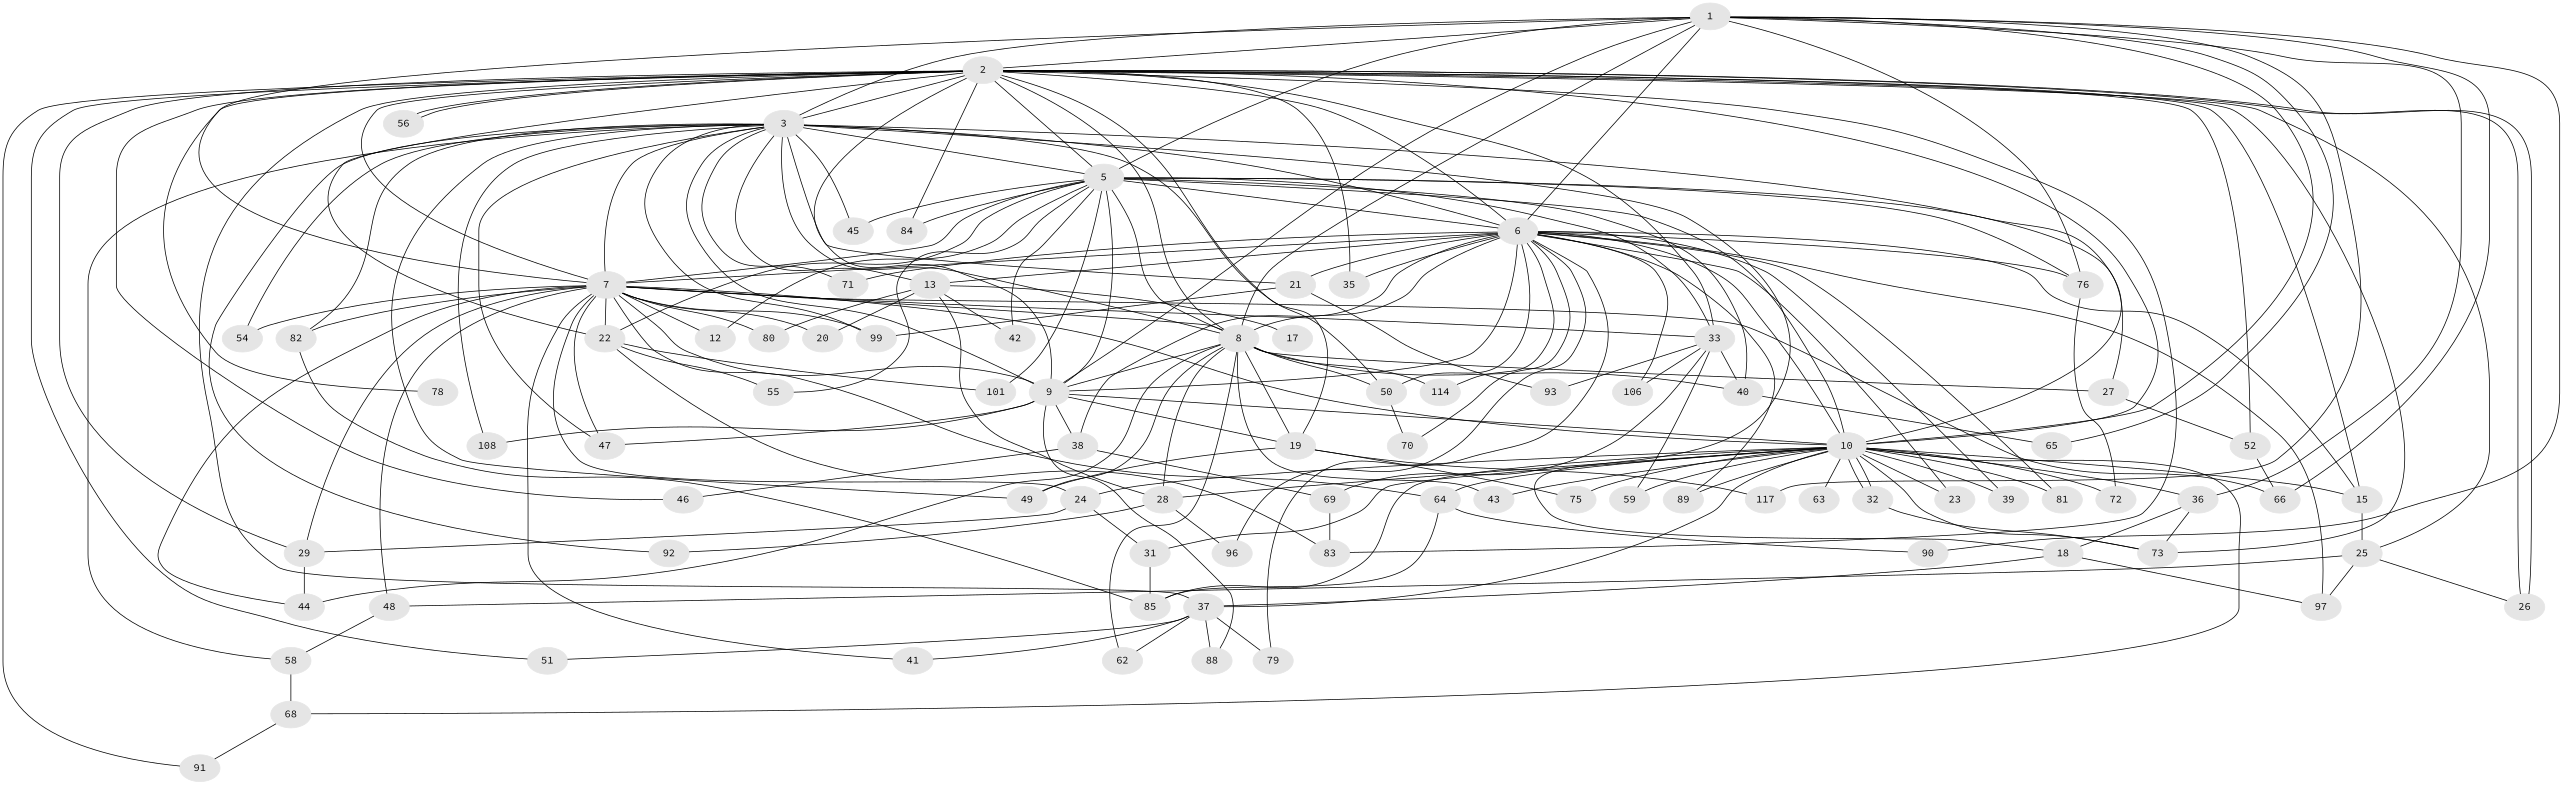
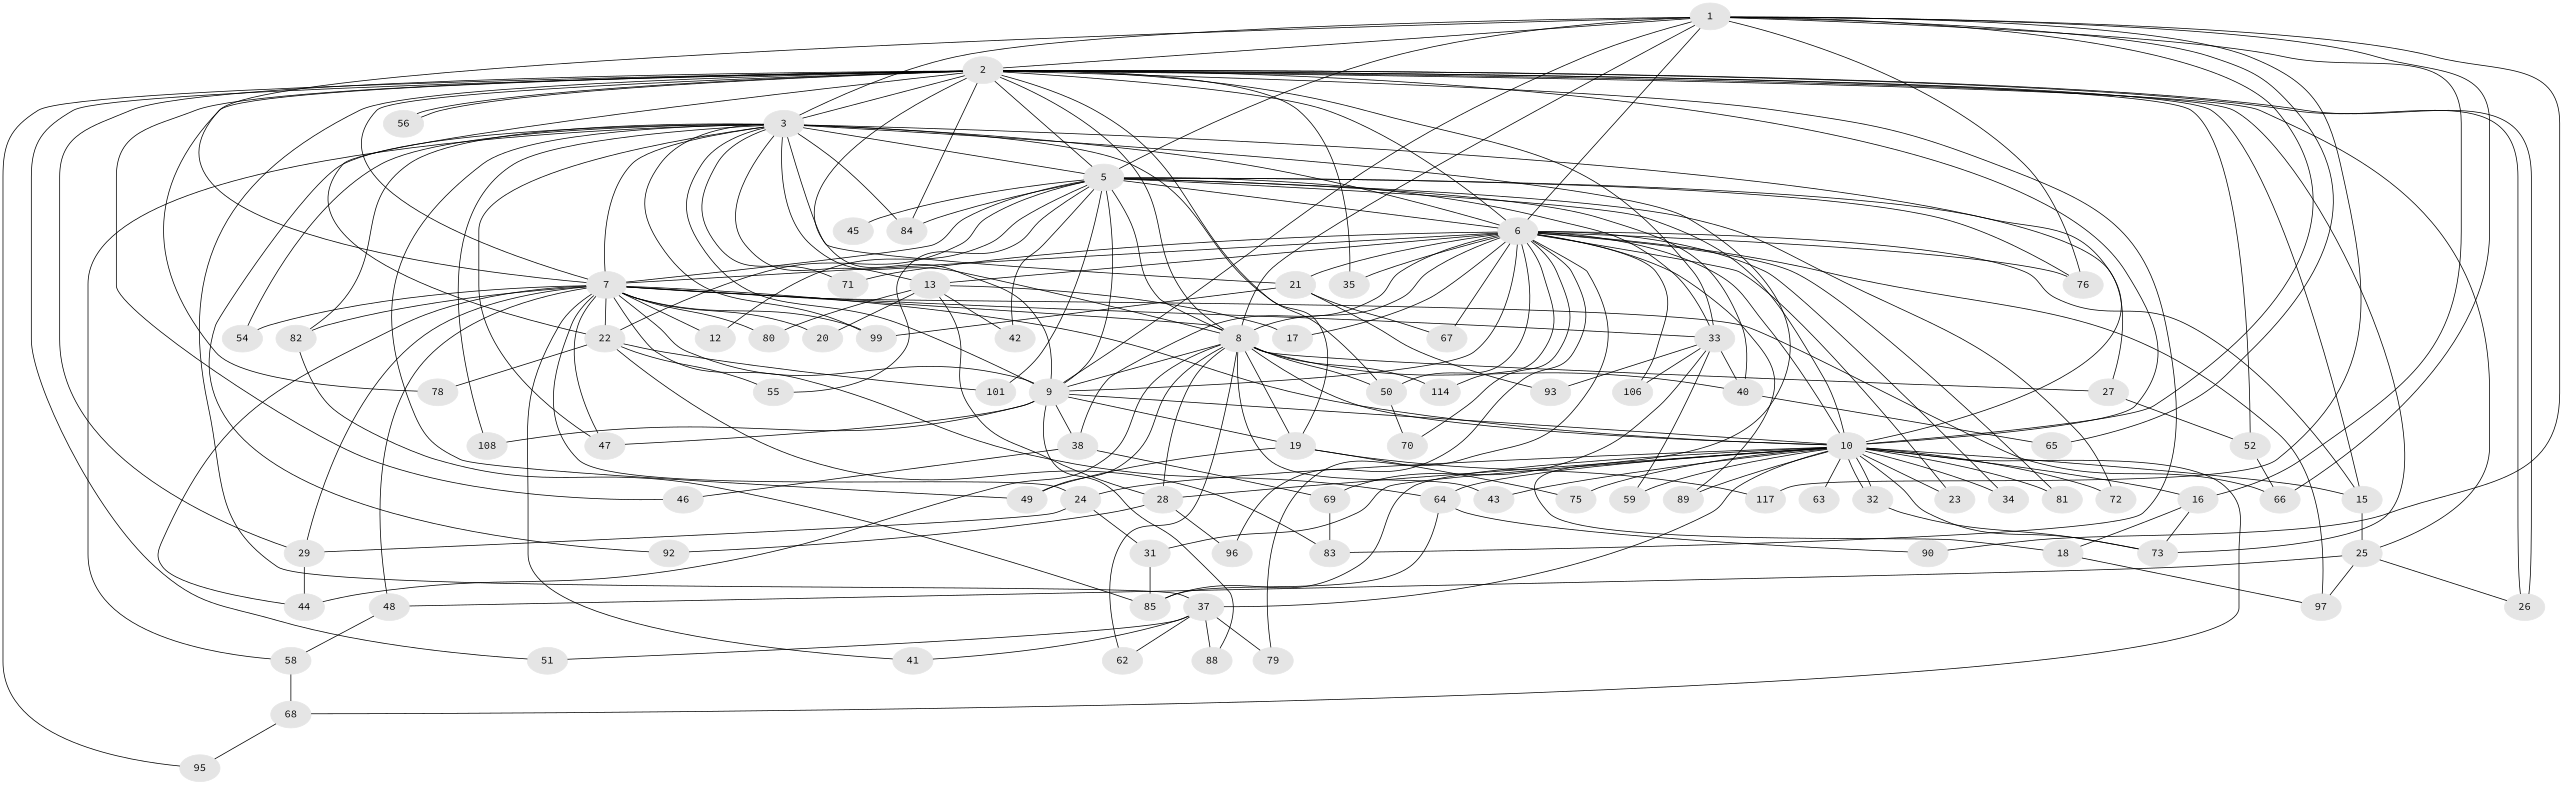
edge "3" -- "45": now "3" -- "84"
edge "6" -- "17": added
node "67": added
edge "22" -- "78": added
edge "76" -- "72": now "5" -- "72"
edge "8" -- "10": added
node "39": label "39" -> "34"
node "36": label "36" -> "16"
edge "18" -- "37": removed
node "91": label "91" -> "95"
